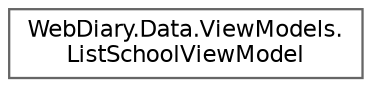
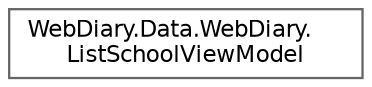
node "WebDiary.Data.ViewModels. ListSchoolViewModel": label "WebDiary.Data.ViewModels. ListSchoolViewModel" -> "WebDiary.Data.WebDiary. ListSchoolViewModel"
